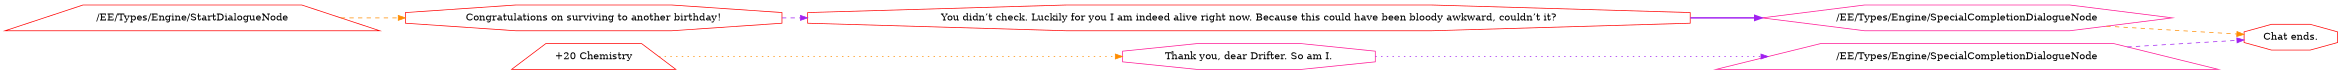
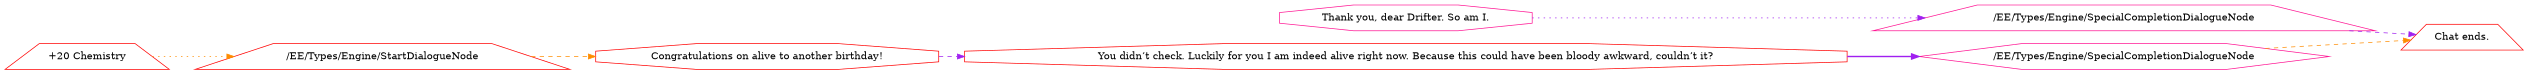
node "Congratulations on surviving to another birthday!": label "Congratulations on surviving to another birthday!" -> "Congratulations on alive to another birthday!"
node "Chat ends.": shape octagon -> trapezium
edge "+20 Chemistry" -> "Thank you, dear Drifter. So am I.": now "+20 Chemistry" -> "/EE/Types/Engine/StartDialogueNode"
